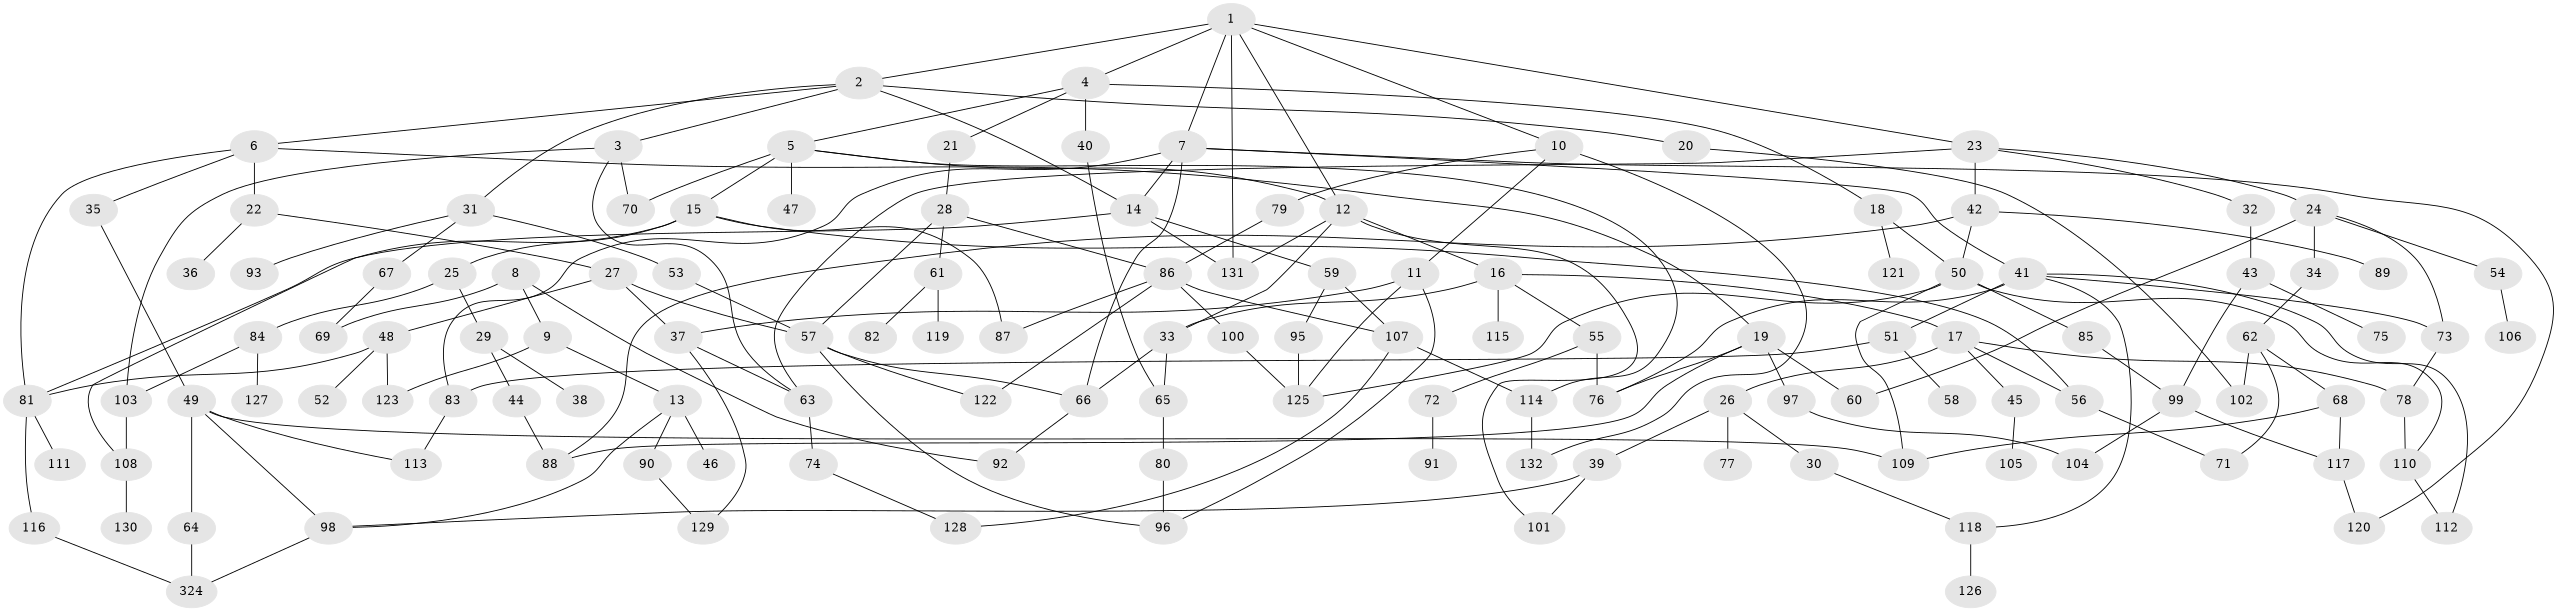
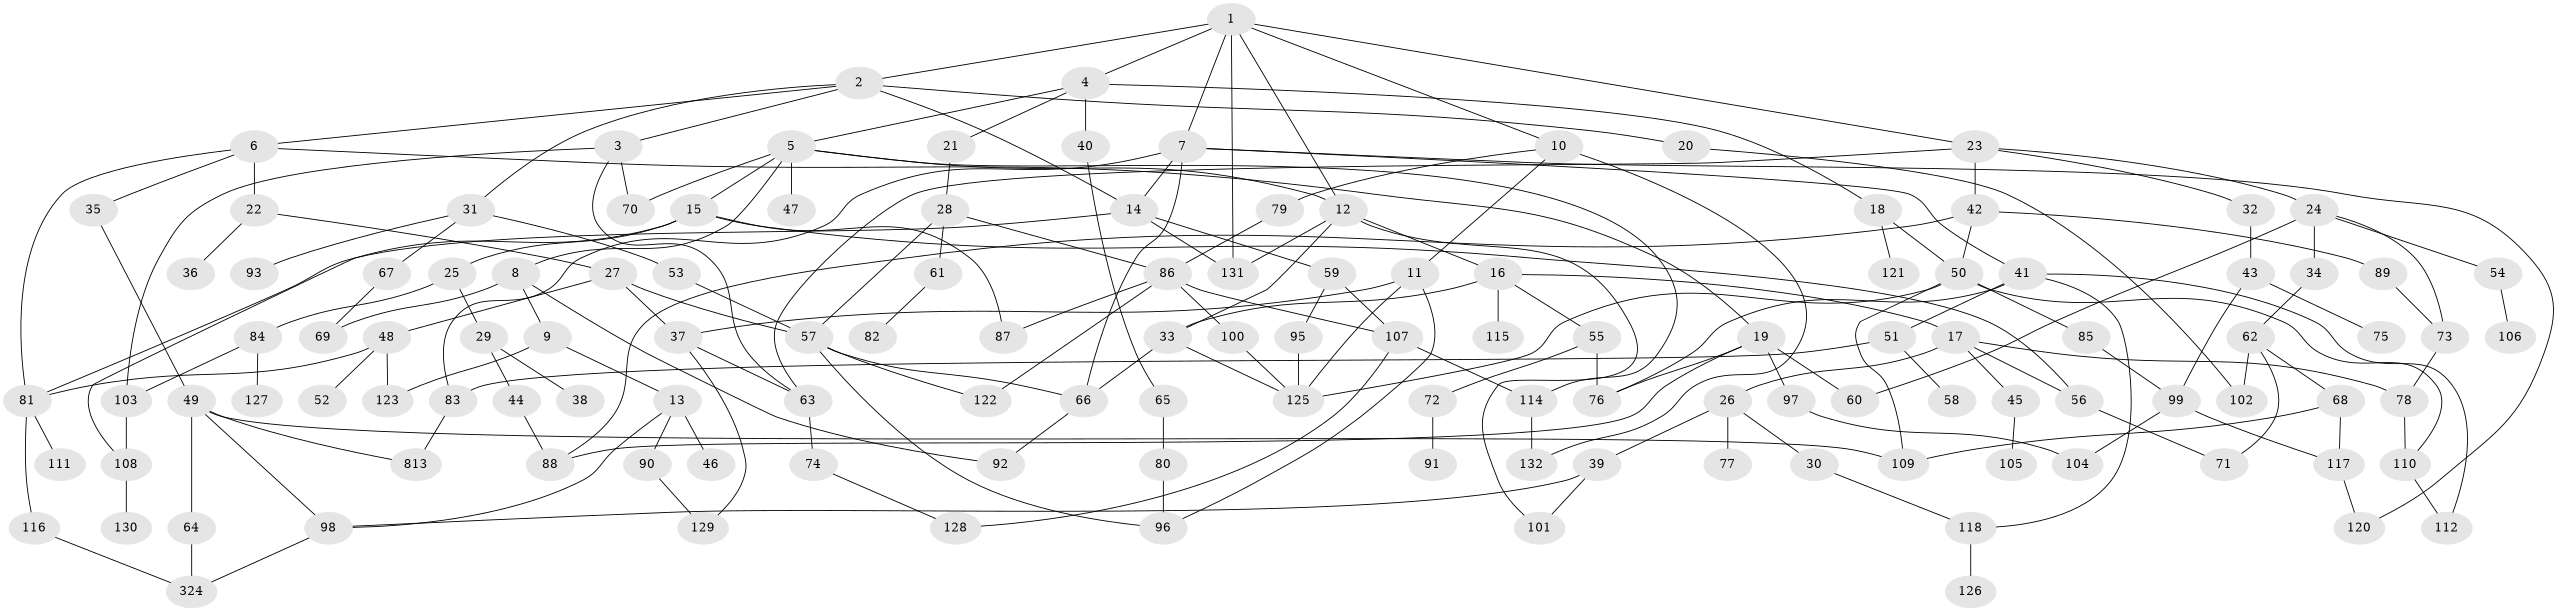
edge "5" -- "8": added
edge "41" -- "73": now "89" -- "73"
node "119": removed
edge "33" -- "65": now "33" -- "125"
node "113": label "113" -> "813"
